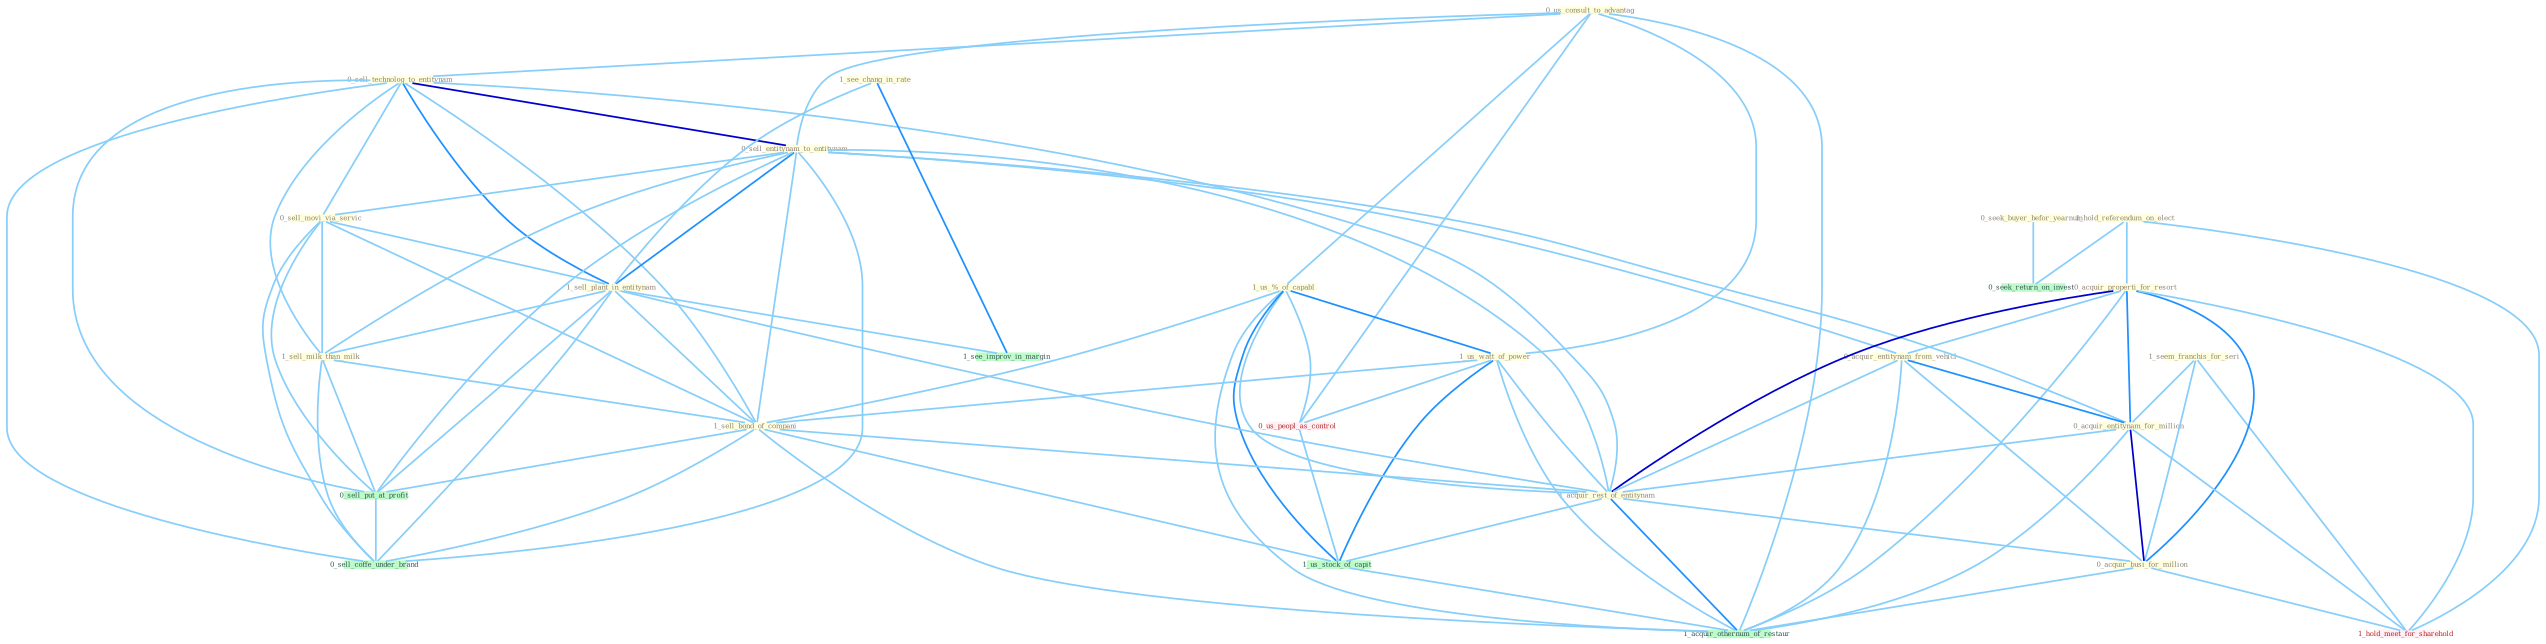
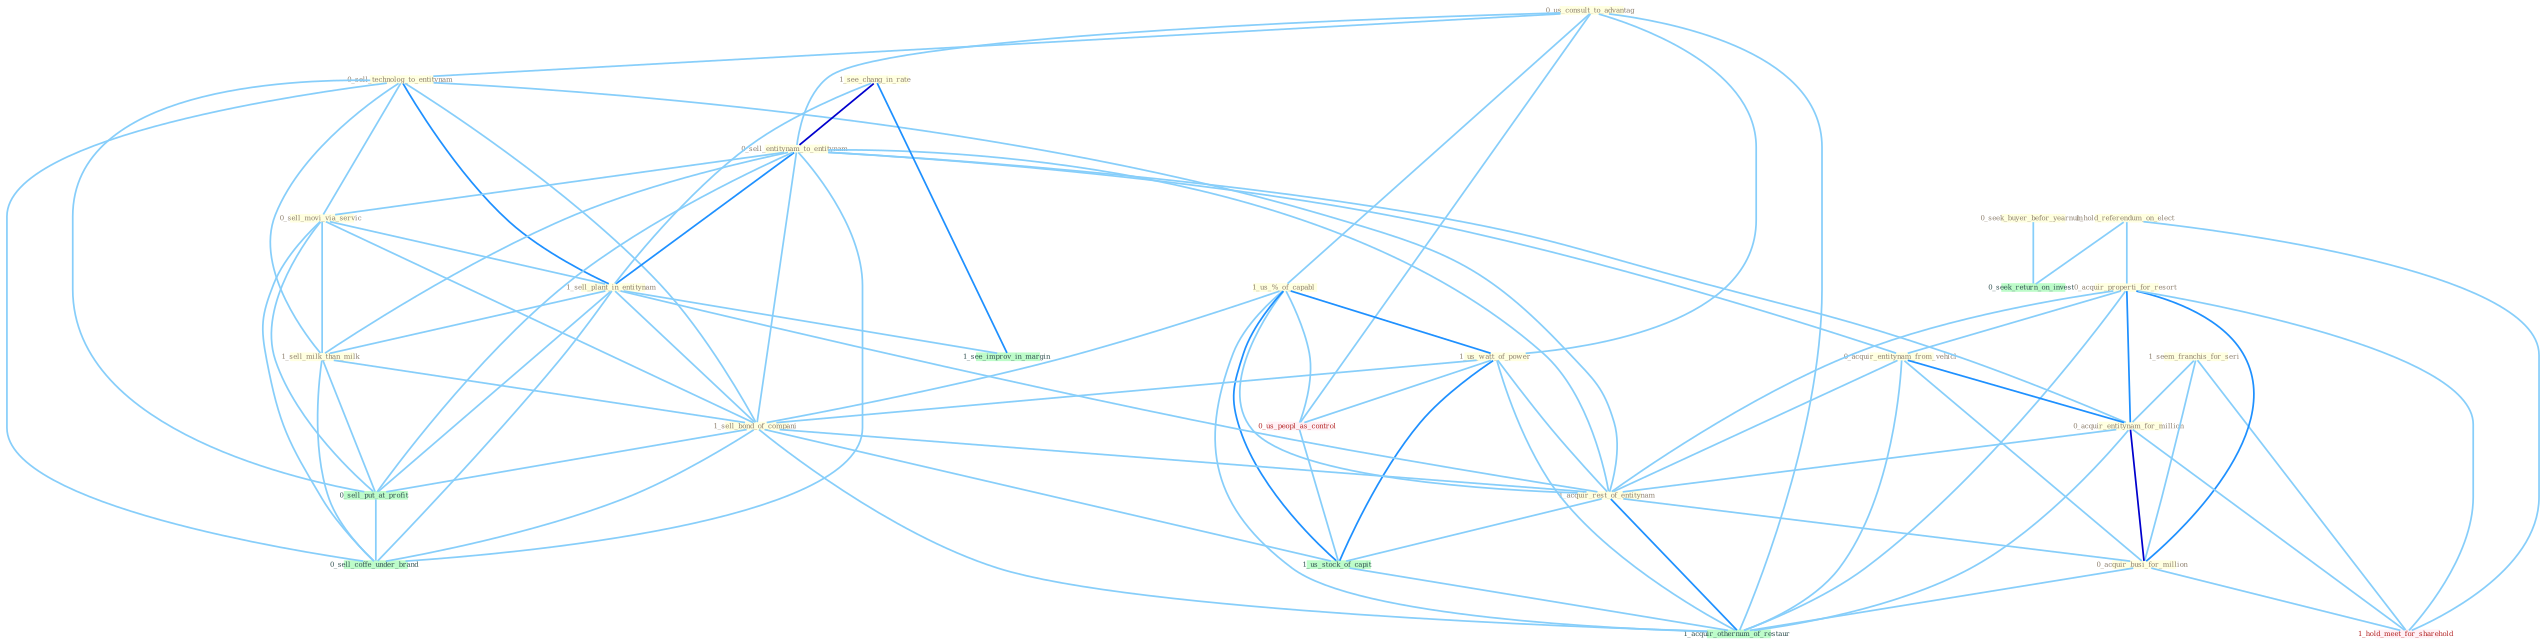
edge "0_sell_technolog_to_entitynam" -- "0_sell_entitynam_to_entitynam": now "1_see_chang_in_rate" -- "0_sell_entitynam_to_entitynam"
edge "0_acquir_properti_for_resort" -- "1_acquir_rest_of_entitynam": color #0000cd -> #87cefa
